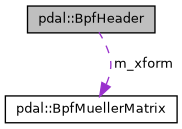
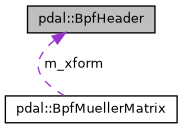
edge "pdal::BpfHeader" -> "pdal::BpfMuellerMatrix": reversed
